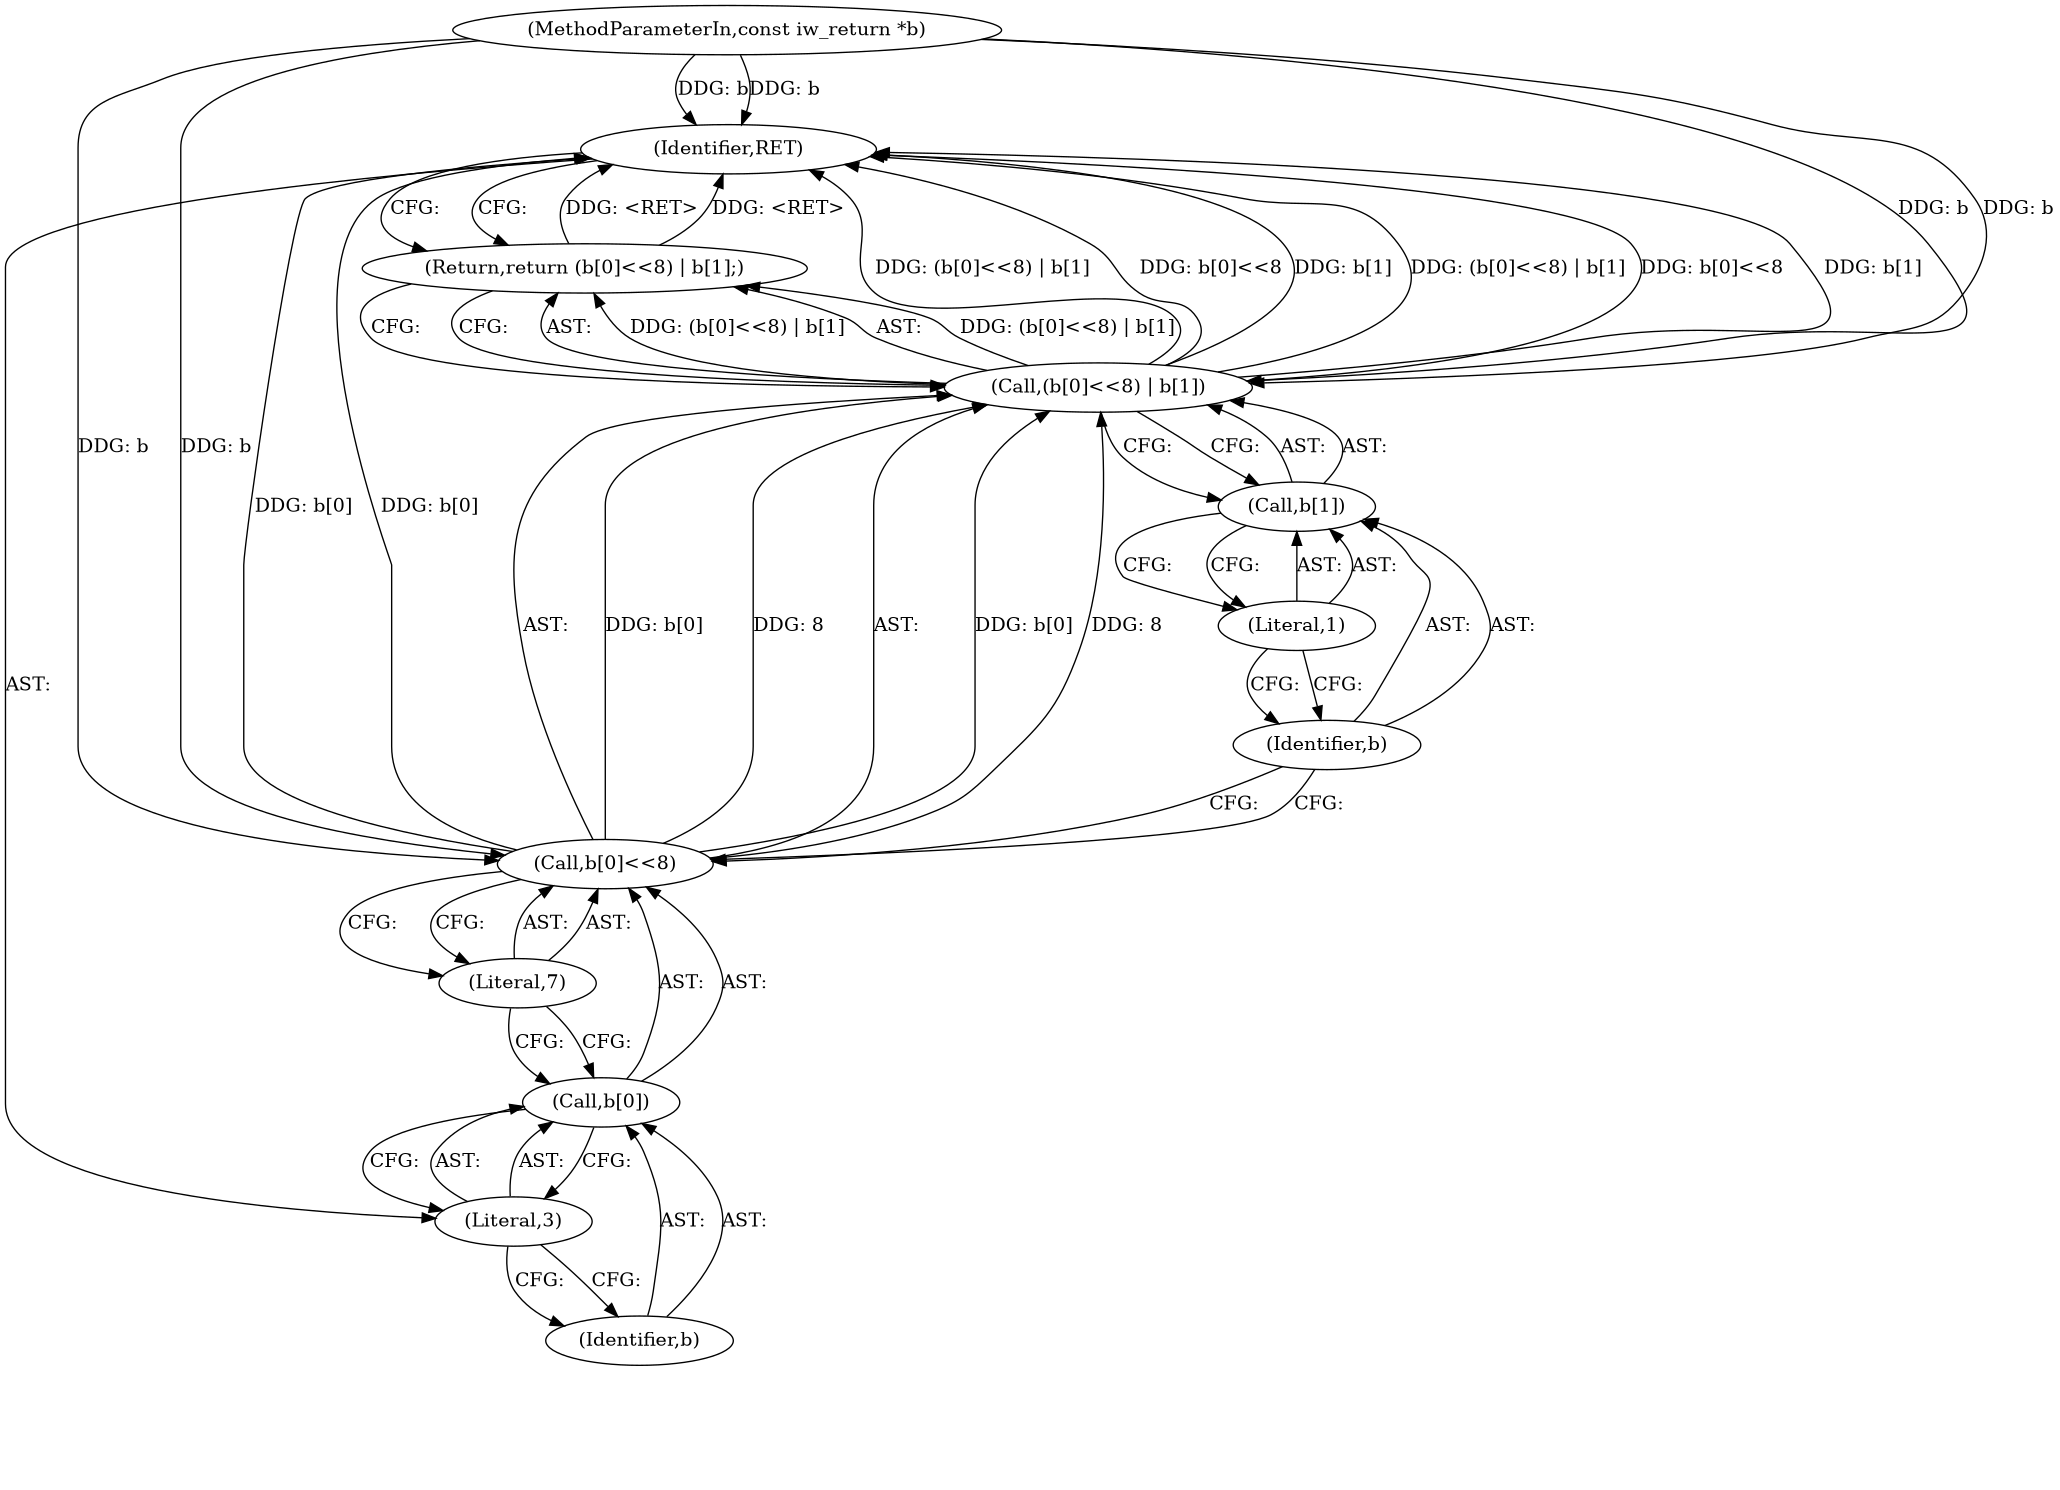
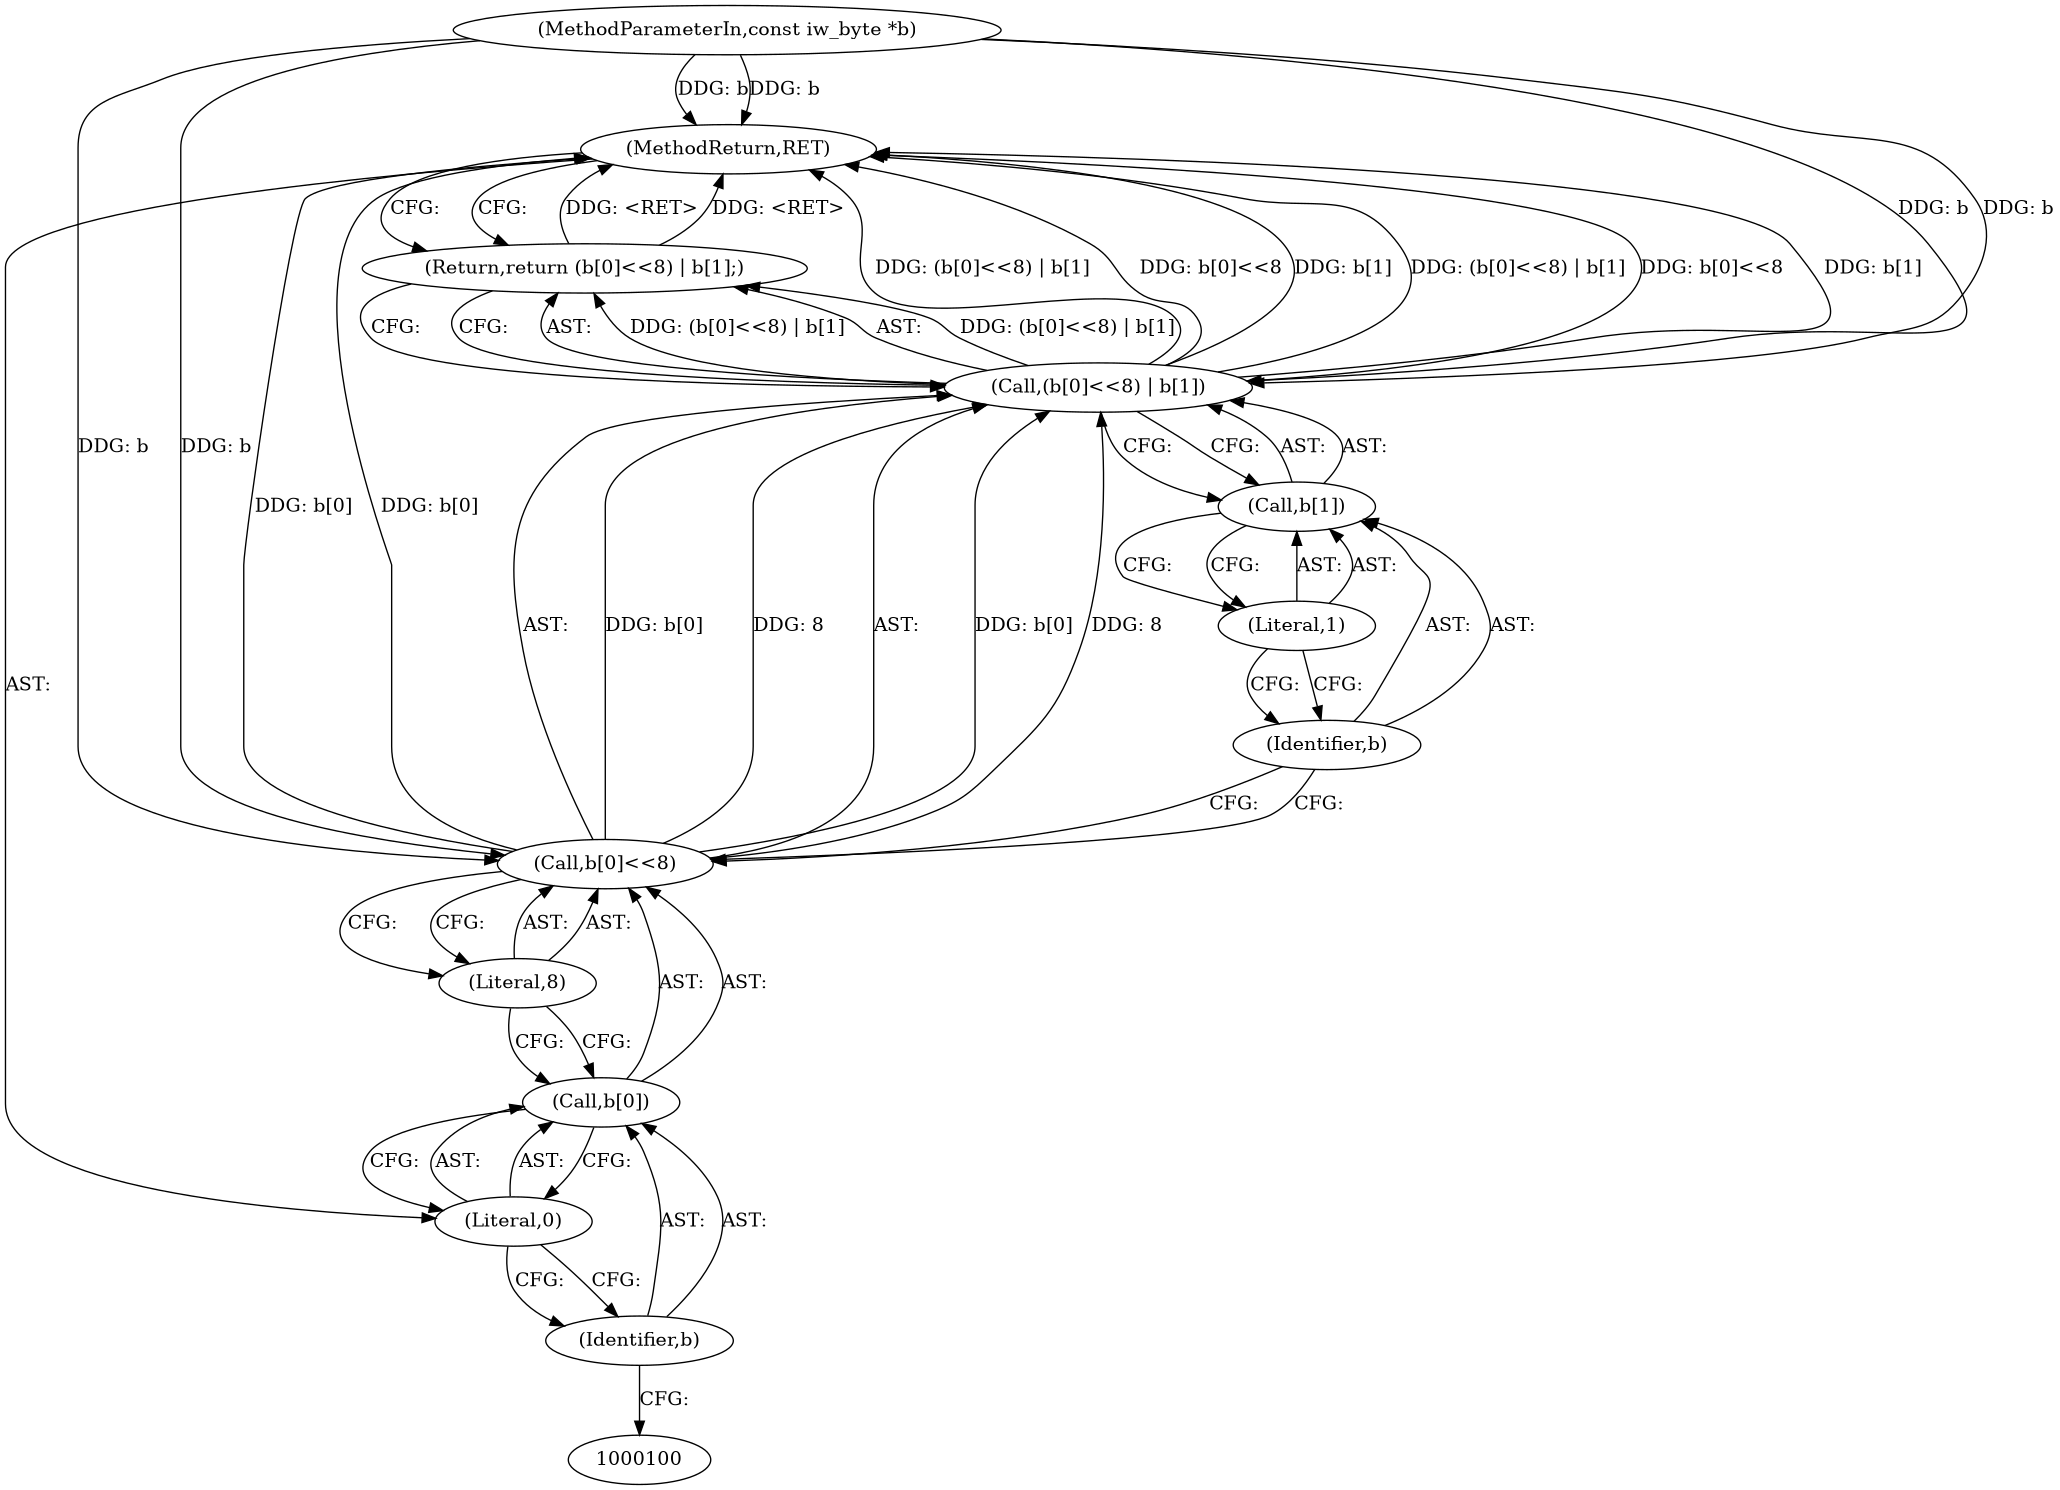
node "(MethodParameterIn,const iw_return *b)": label "(MethodParameterIn,const iw_return *b)" -> "(MethodParameterIn,const iw_byte *b)"
node "(Identifier,RET)": label "(Identifier,RET)" -> "(MethodReturn,RET)"
node "(Literal,7)": label "(Literal,7)" -> "(Literal,8)"
node "(Literal,3)": label "(Literal,3)" -> "(Literal,0)"
node "1000100": added
